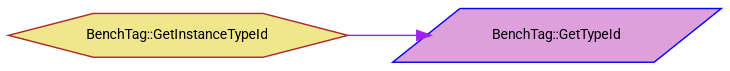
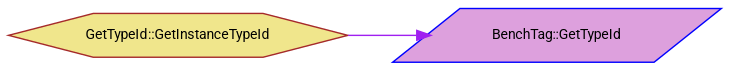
node "BenchTag::GetInstanceTypeId": label "BenchTag::GetInstanceTypeId" -> "GetTypeId::GetInstanceTypeId"
